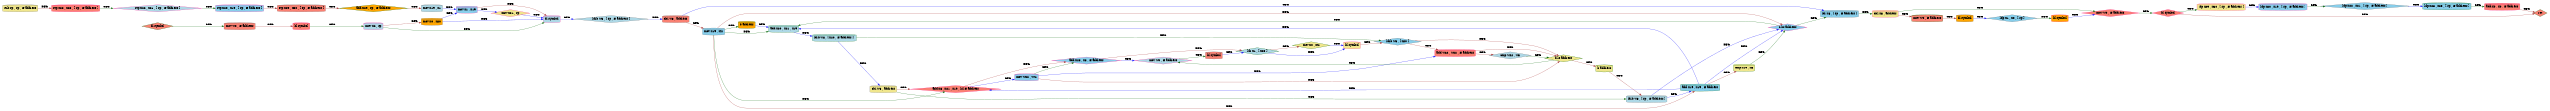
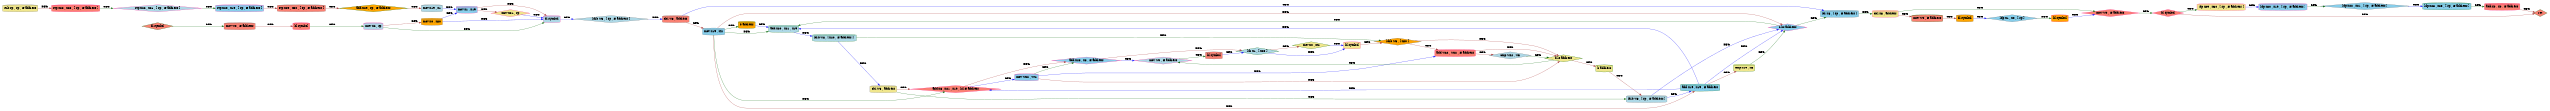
edge "mov x1 , x19" -> "mov x21 , sp": color blue -> brown
node "ldrb w8 , [ x20 ]": fillcolor skyblue -> orange
